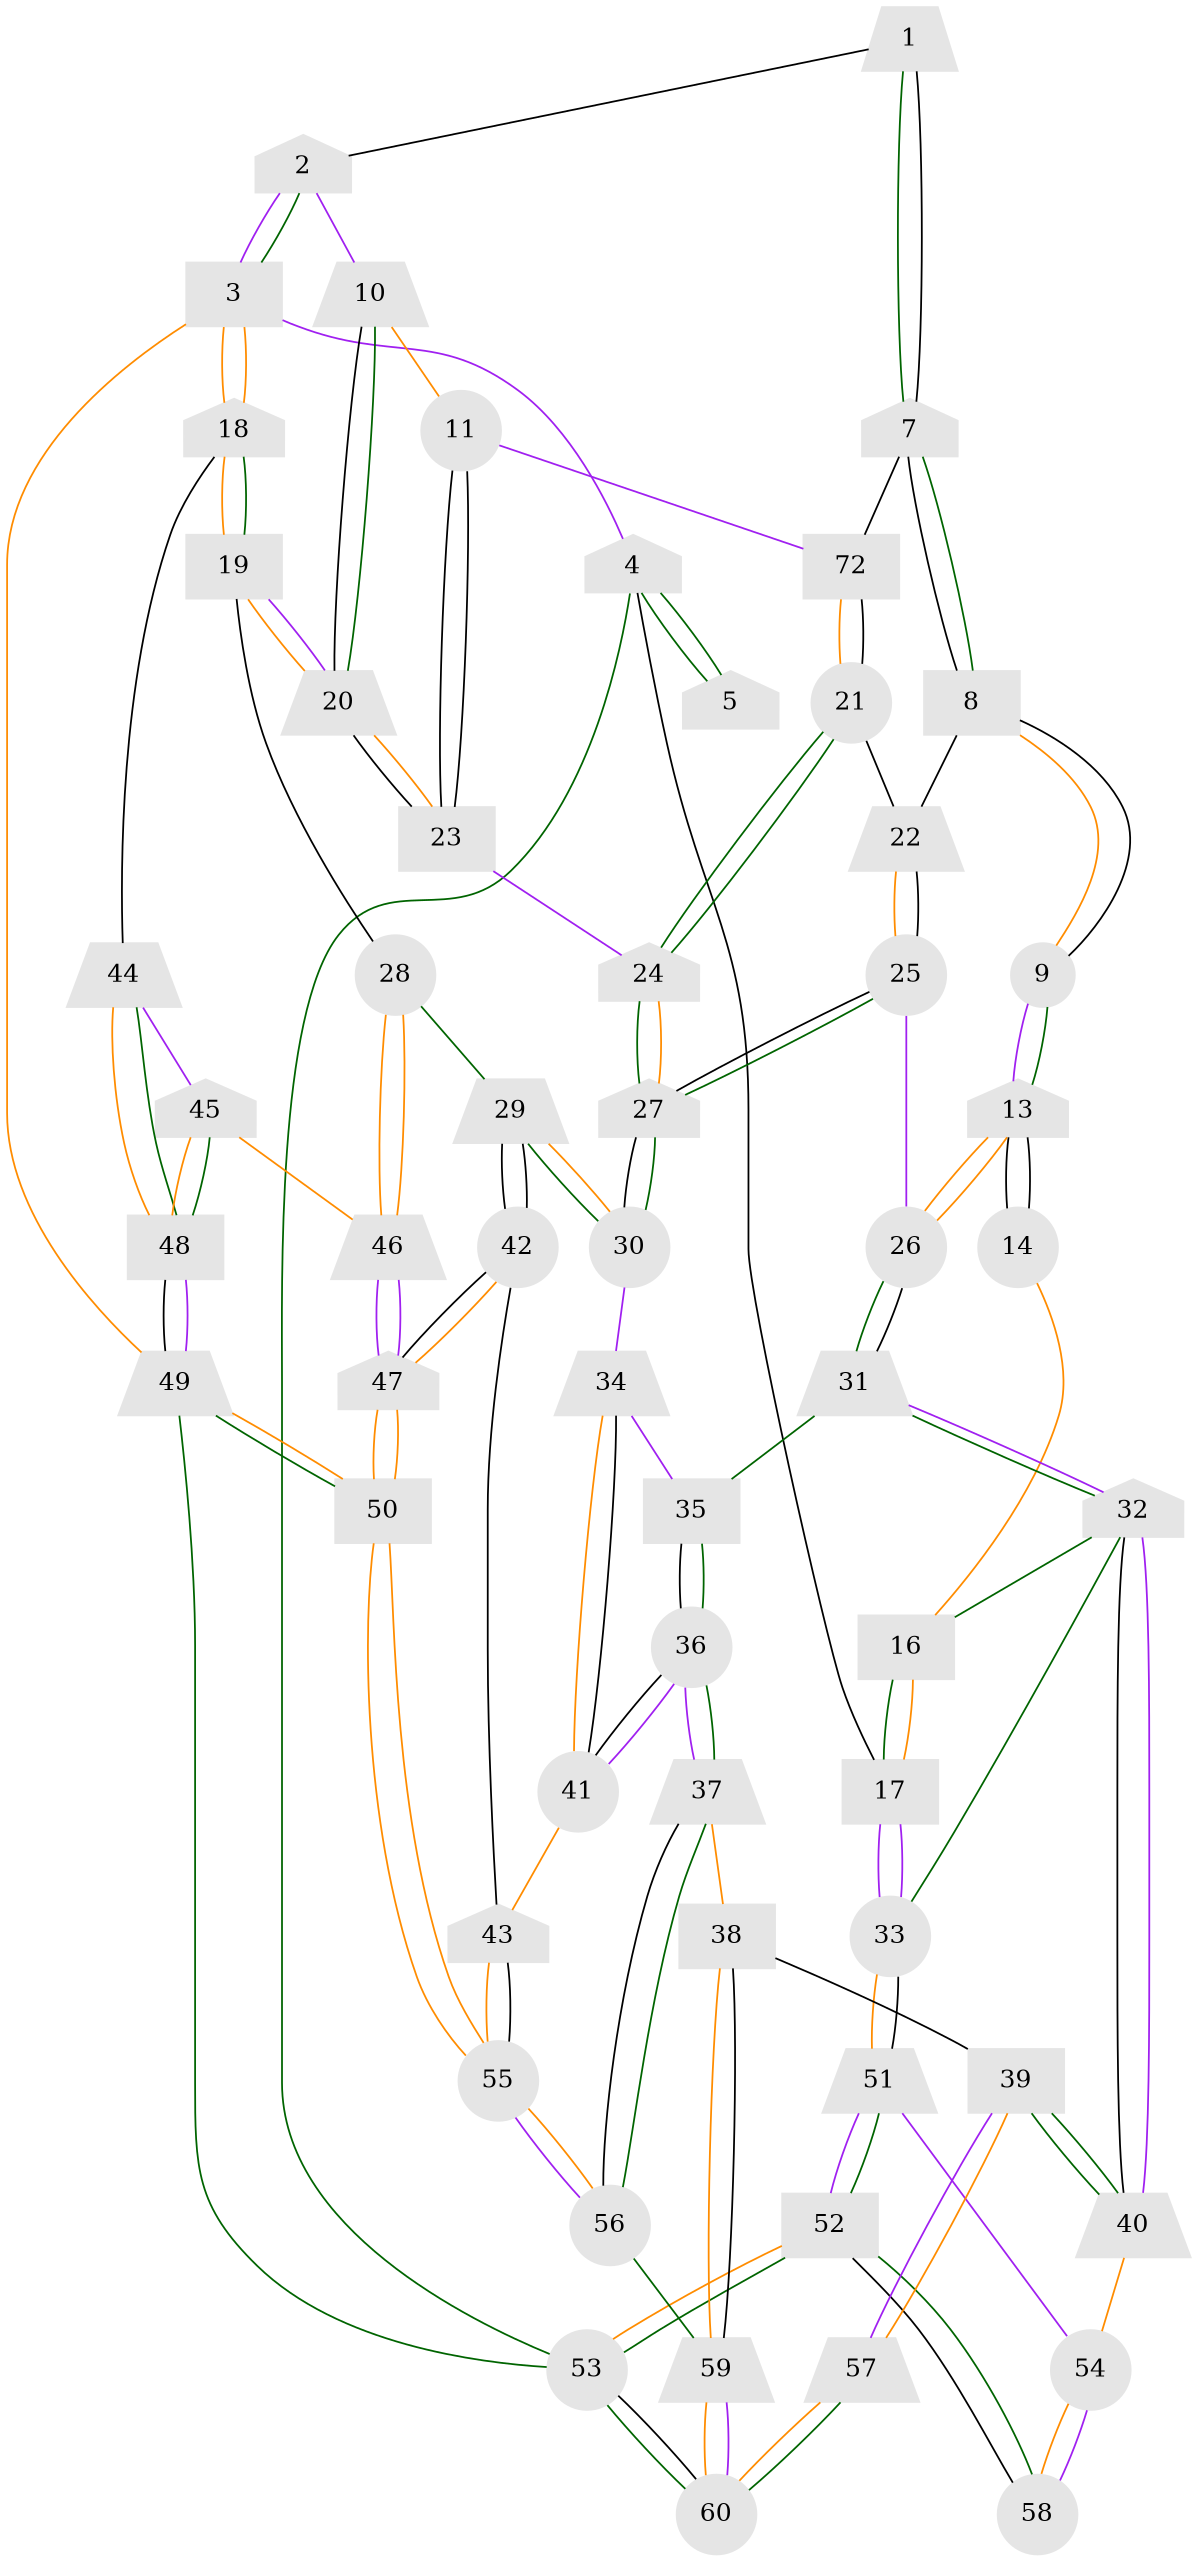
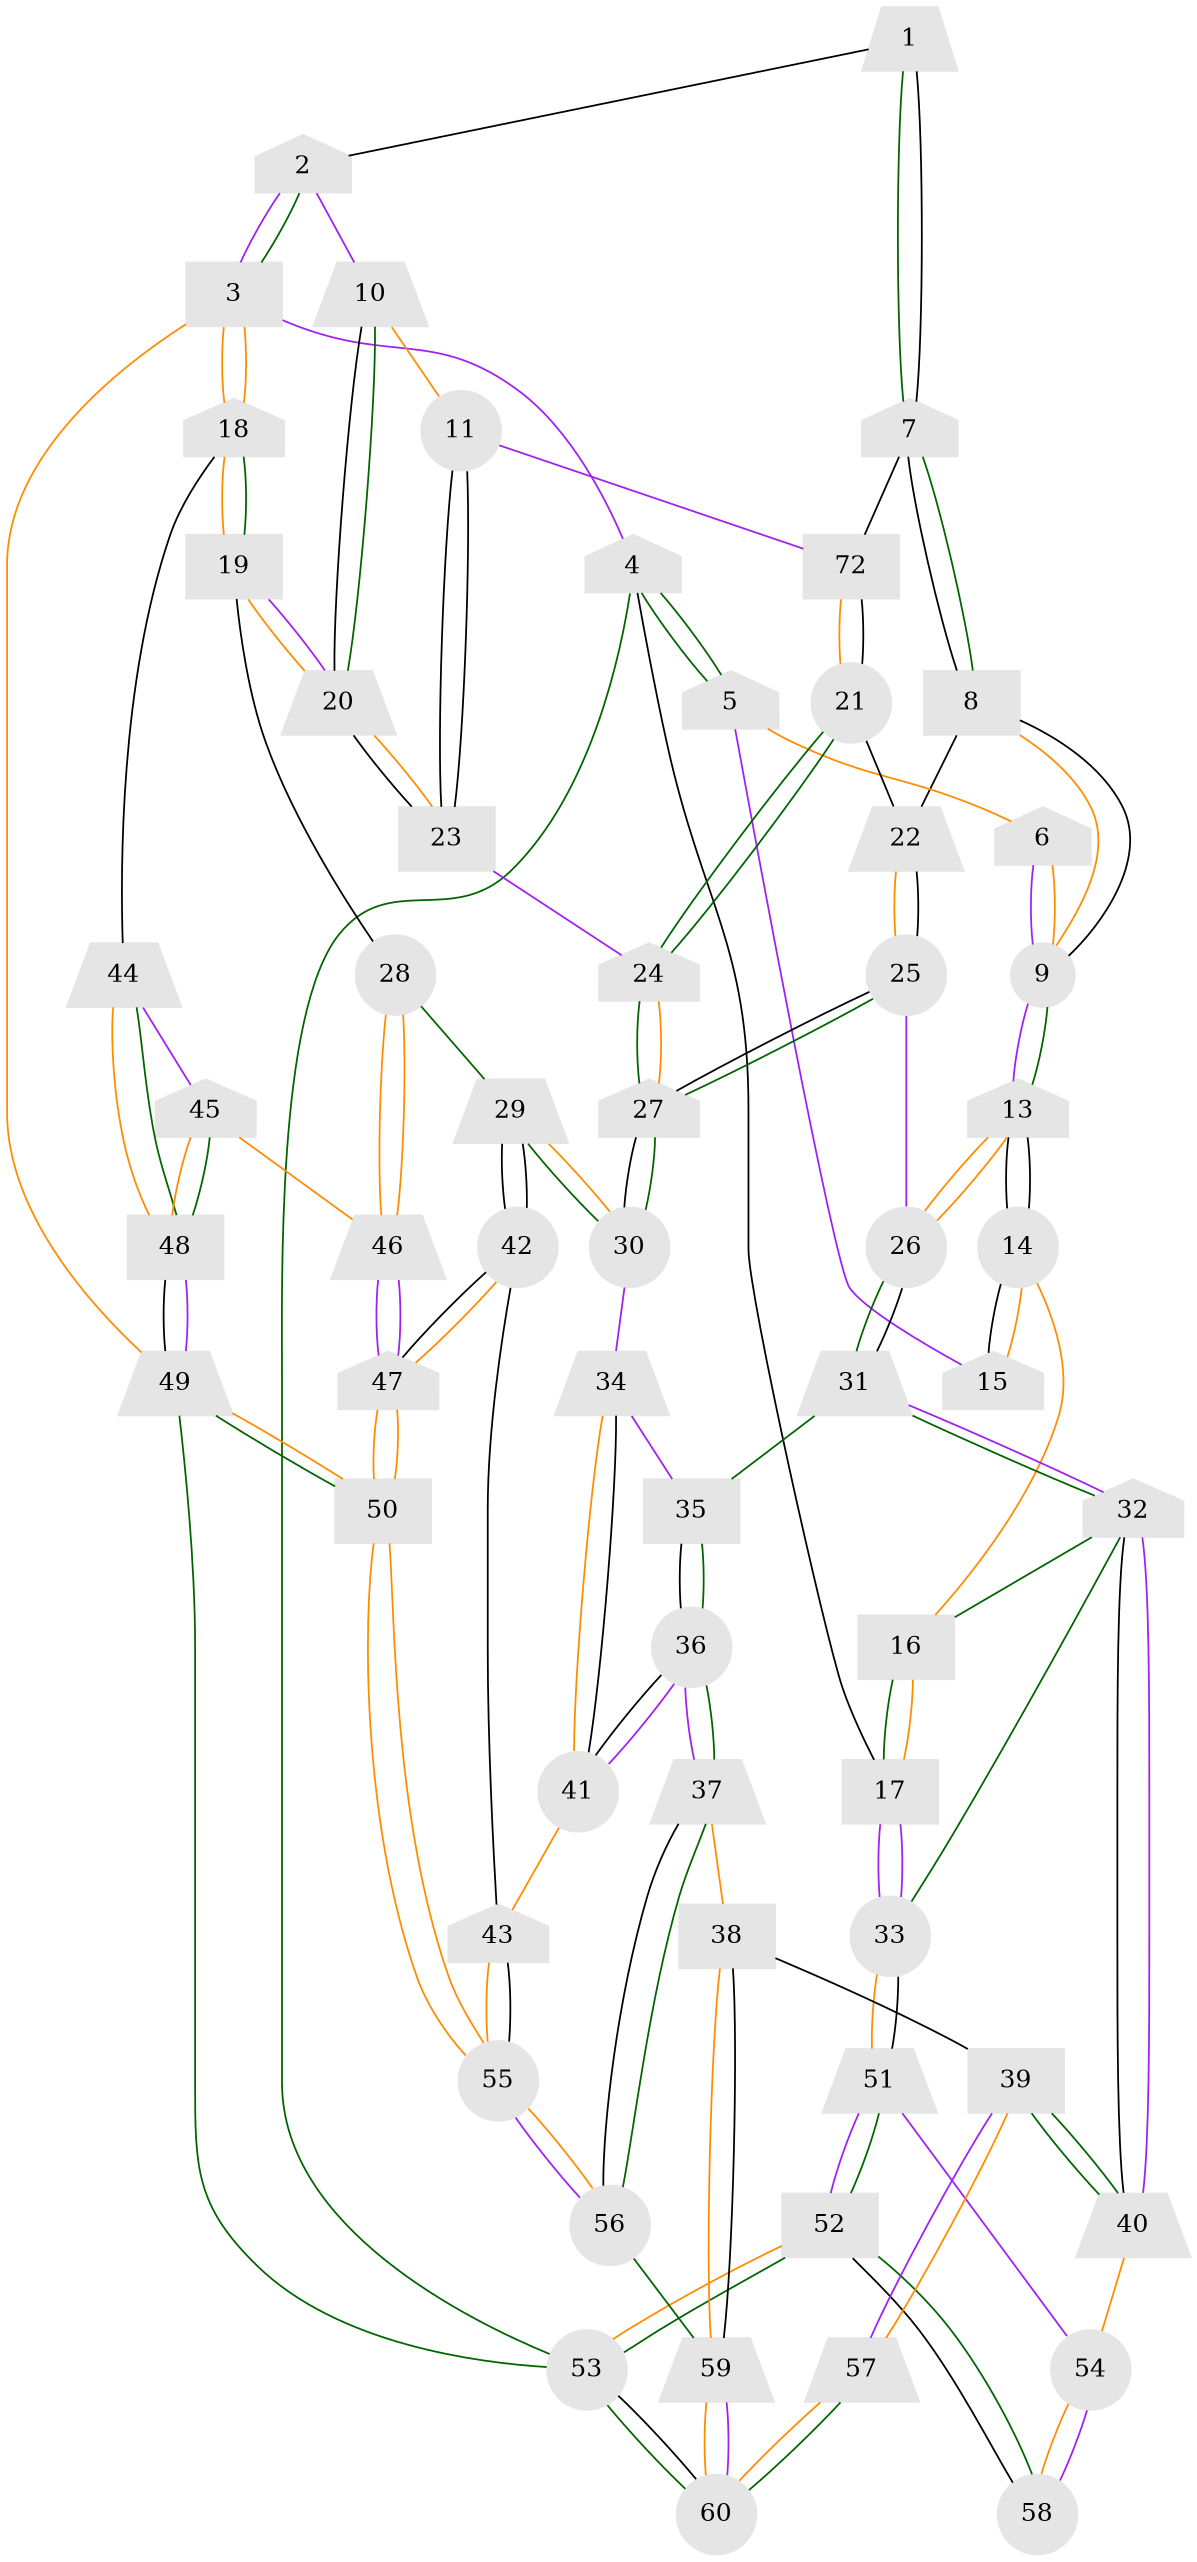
node "6": added
node "15": added
